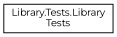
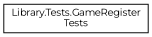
node "Library.Tests.Library Tests": label "Library.Tests.Library Tests" -> "Library.Tests.GameRegister Tests"
